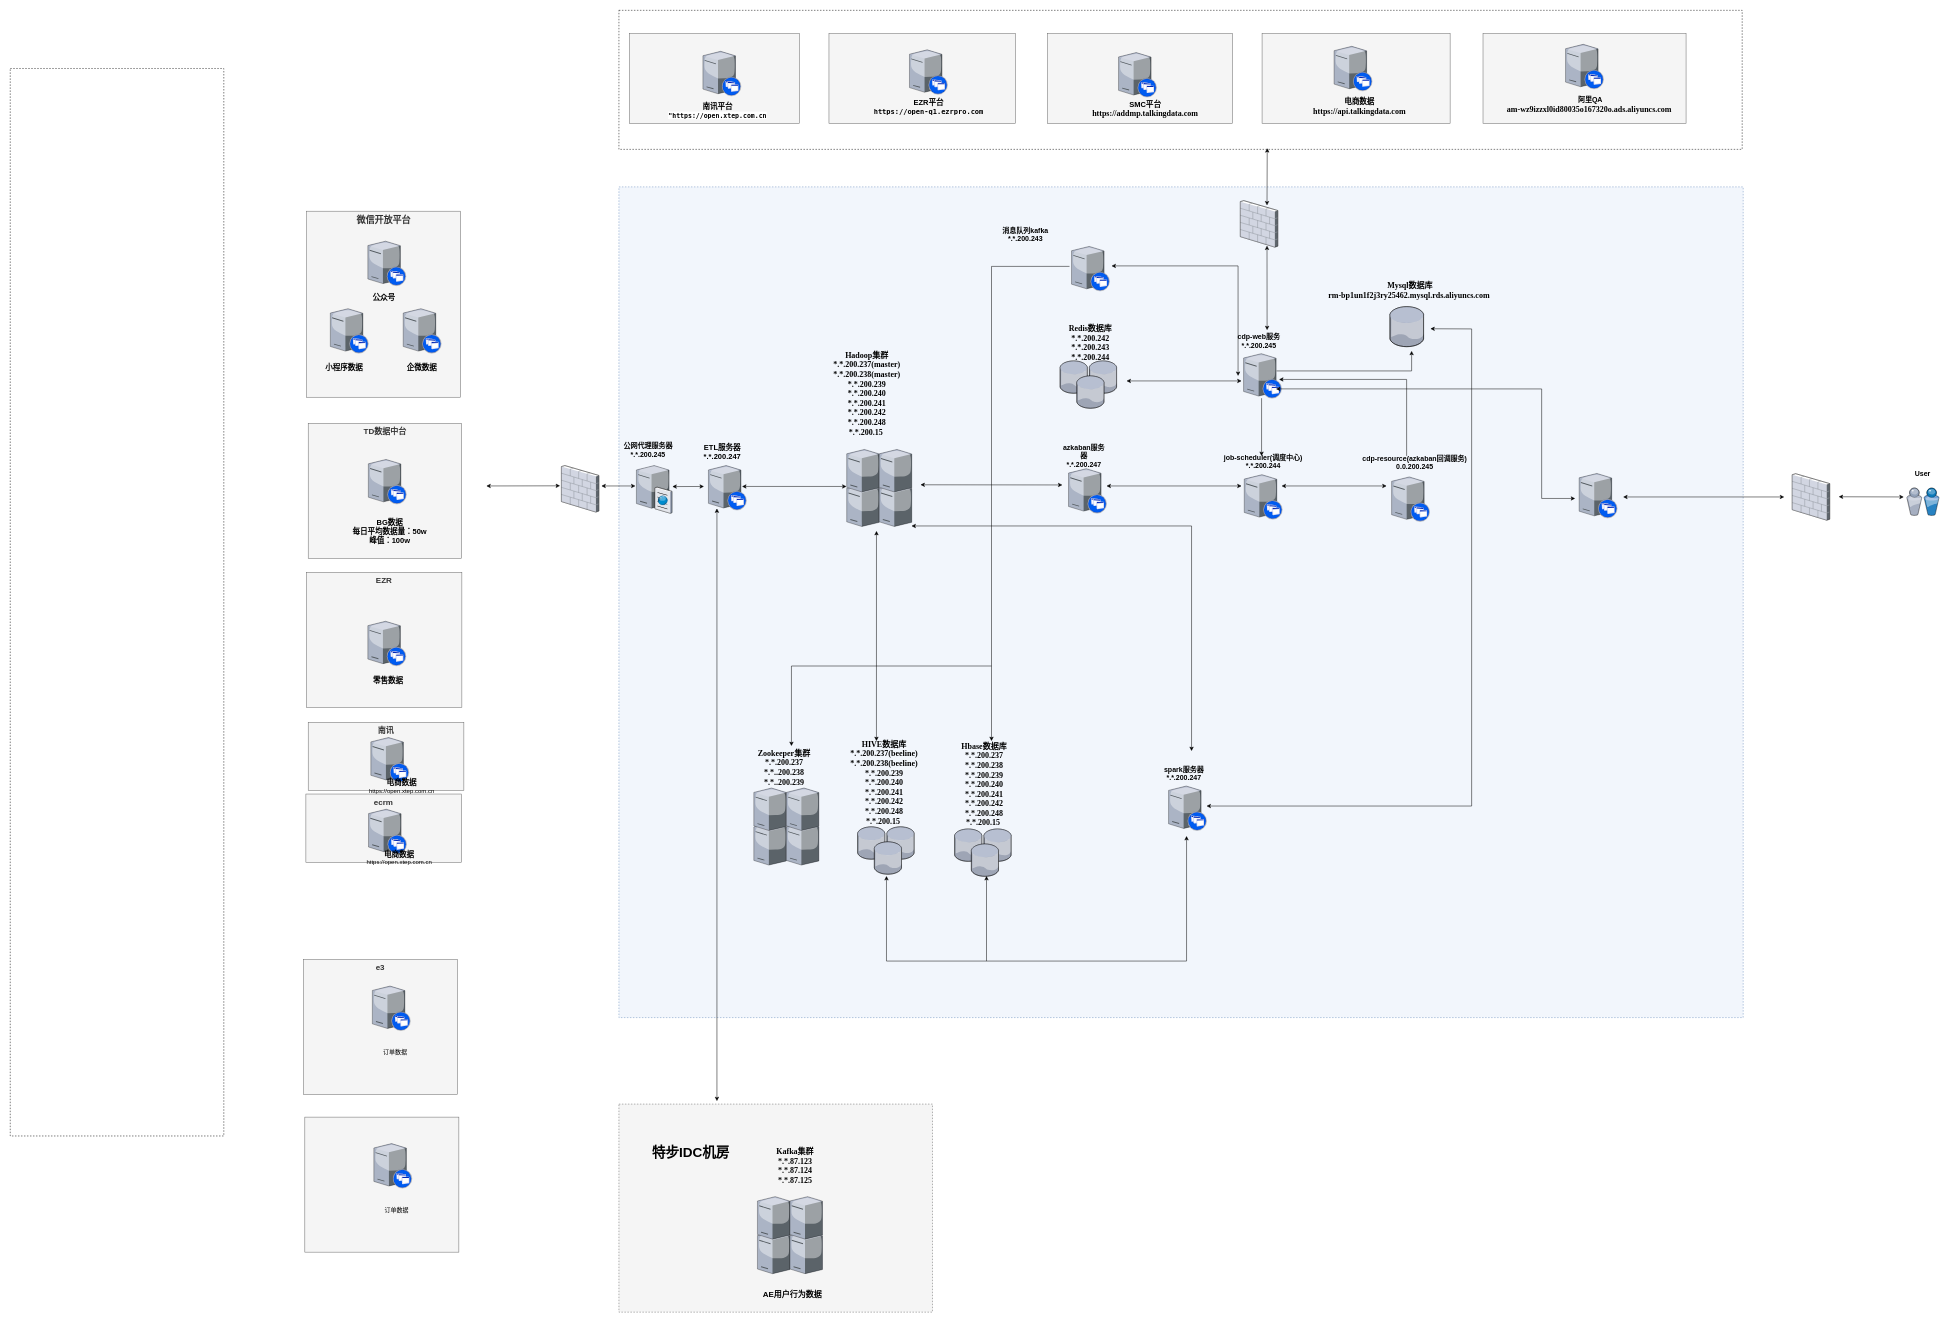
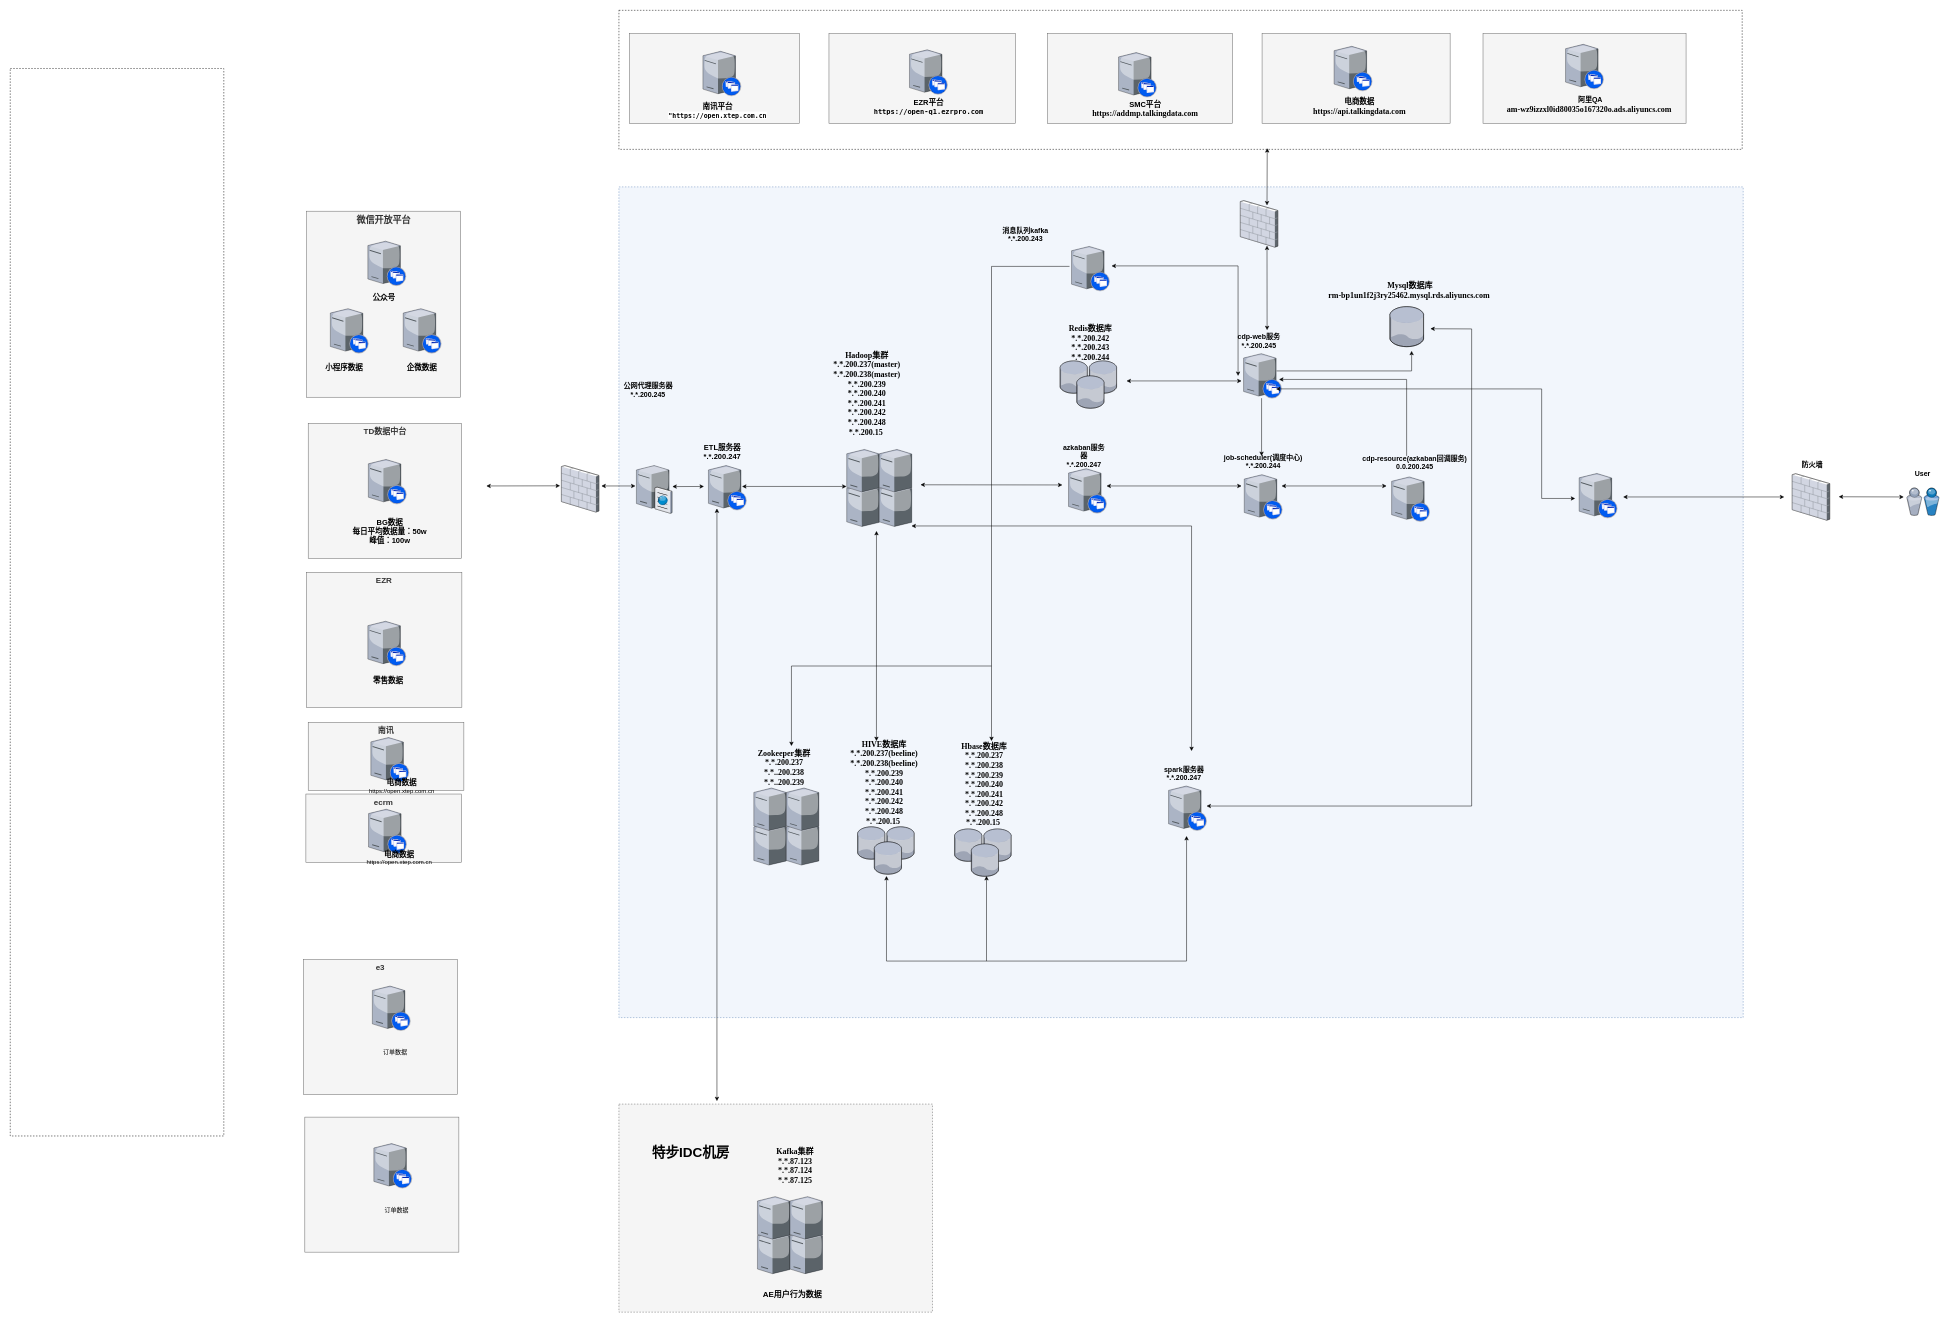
node "公网代理服务器 *.*.200.245": moved (648, 450) -> (648, 390)
node "防火墙": added
